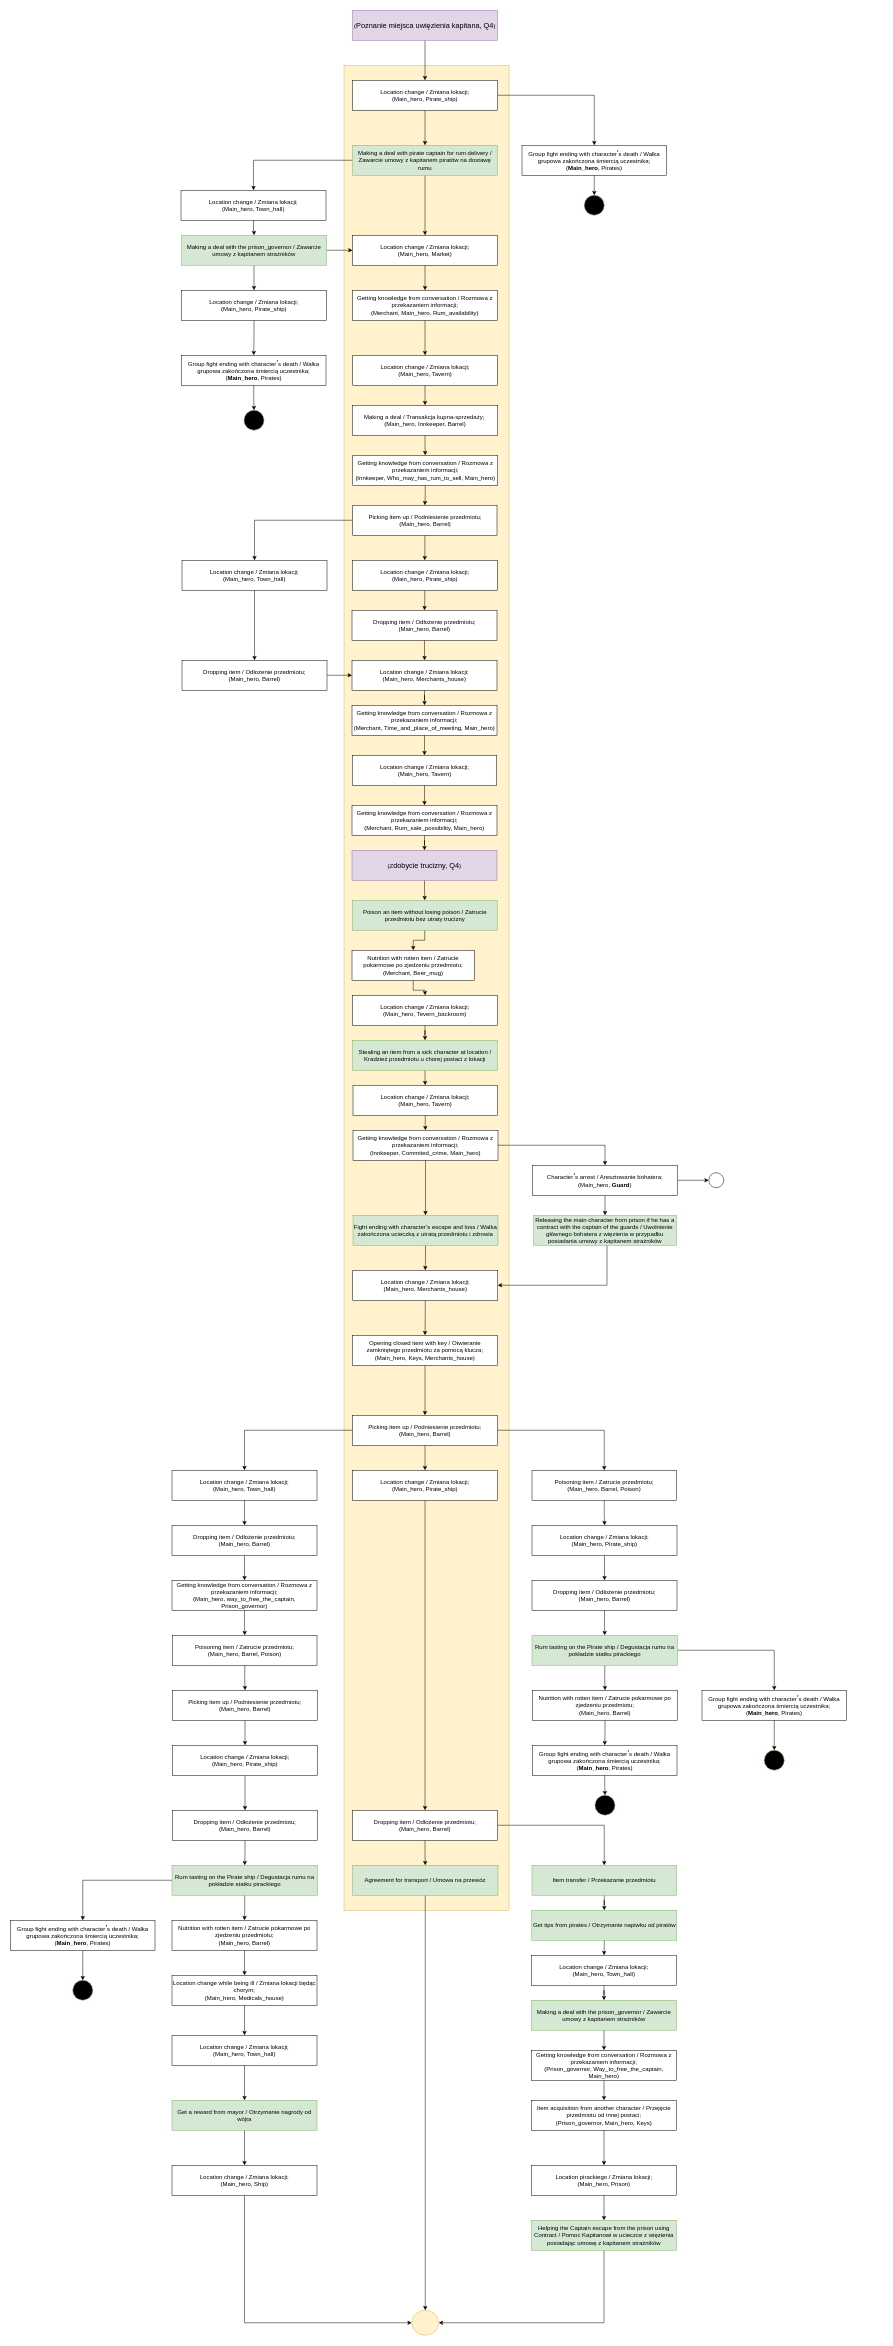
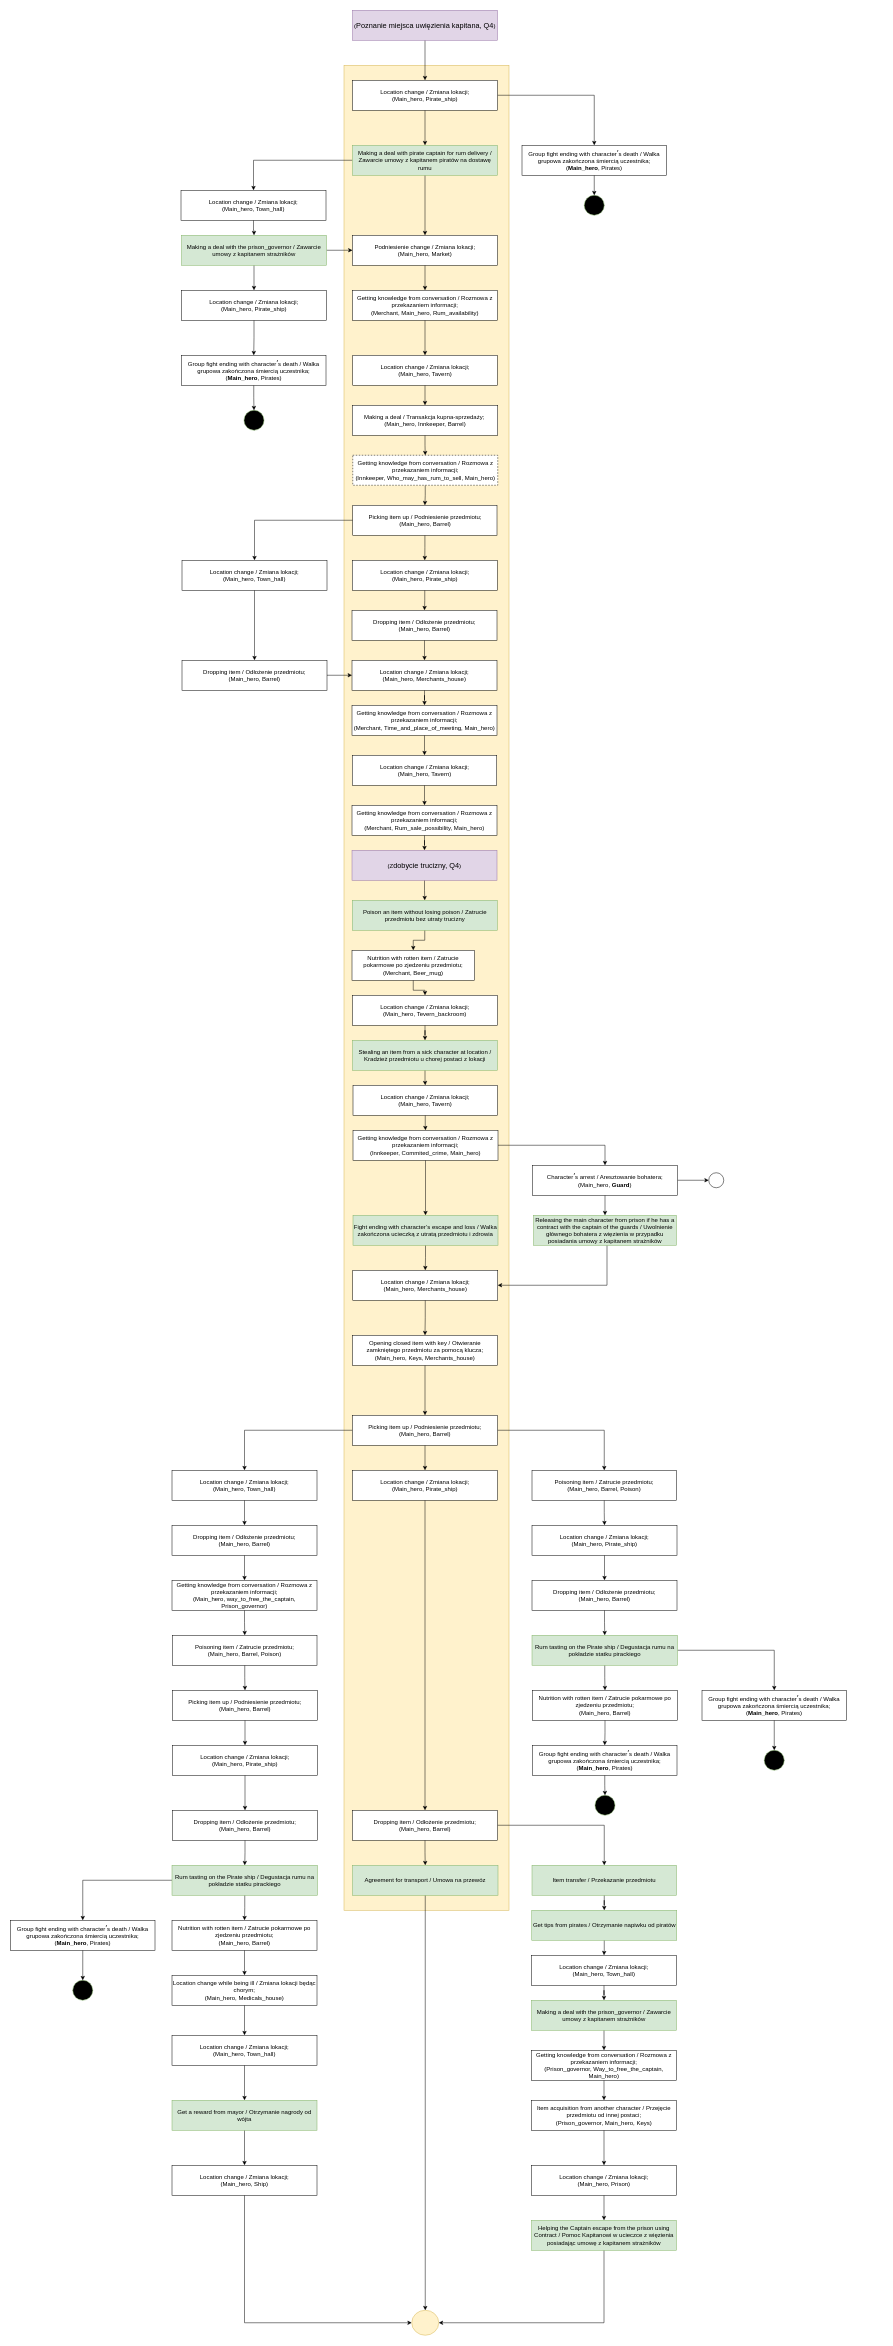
node "Location change / Zmiana lokacji; (Main_hero, Market)": label "Location change / Zmiana lokacji; (Main_hero, Market)" -> "Podniesienie change / Zmiana lokacji; (Main_hero, Market)"
node "Getting knowledge from conversation / Rozmowa z przekazaniem informacji; (Innkeeper, Who_may_has_rum_to_sell, Main_hero)": style solid -> dashed
node "Location pirackiego / Zmiana lokacji; (Main_hero, Prison)": label "Location pirackiego / Zmiana lokacji; (Main_hero, Prison)" -> "Location change / Zmiana lokacji; (Main_hero, Prison)"
